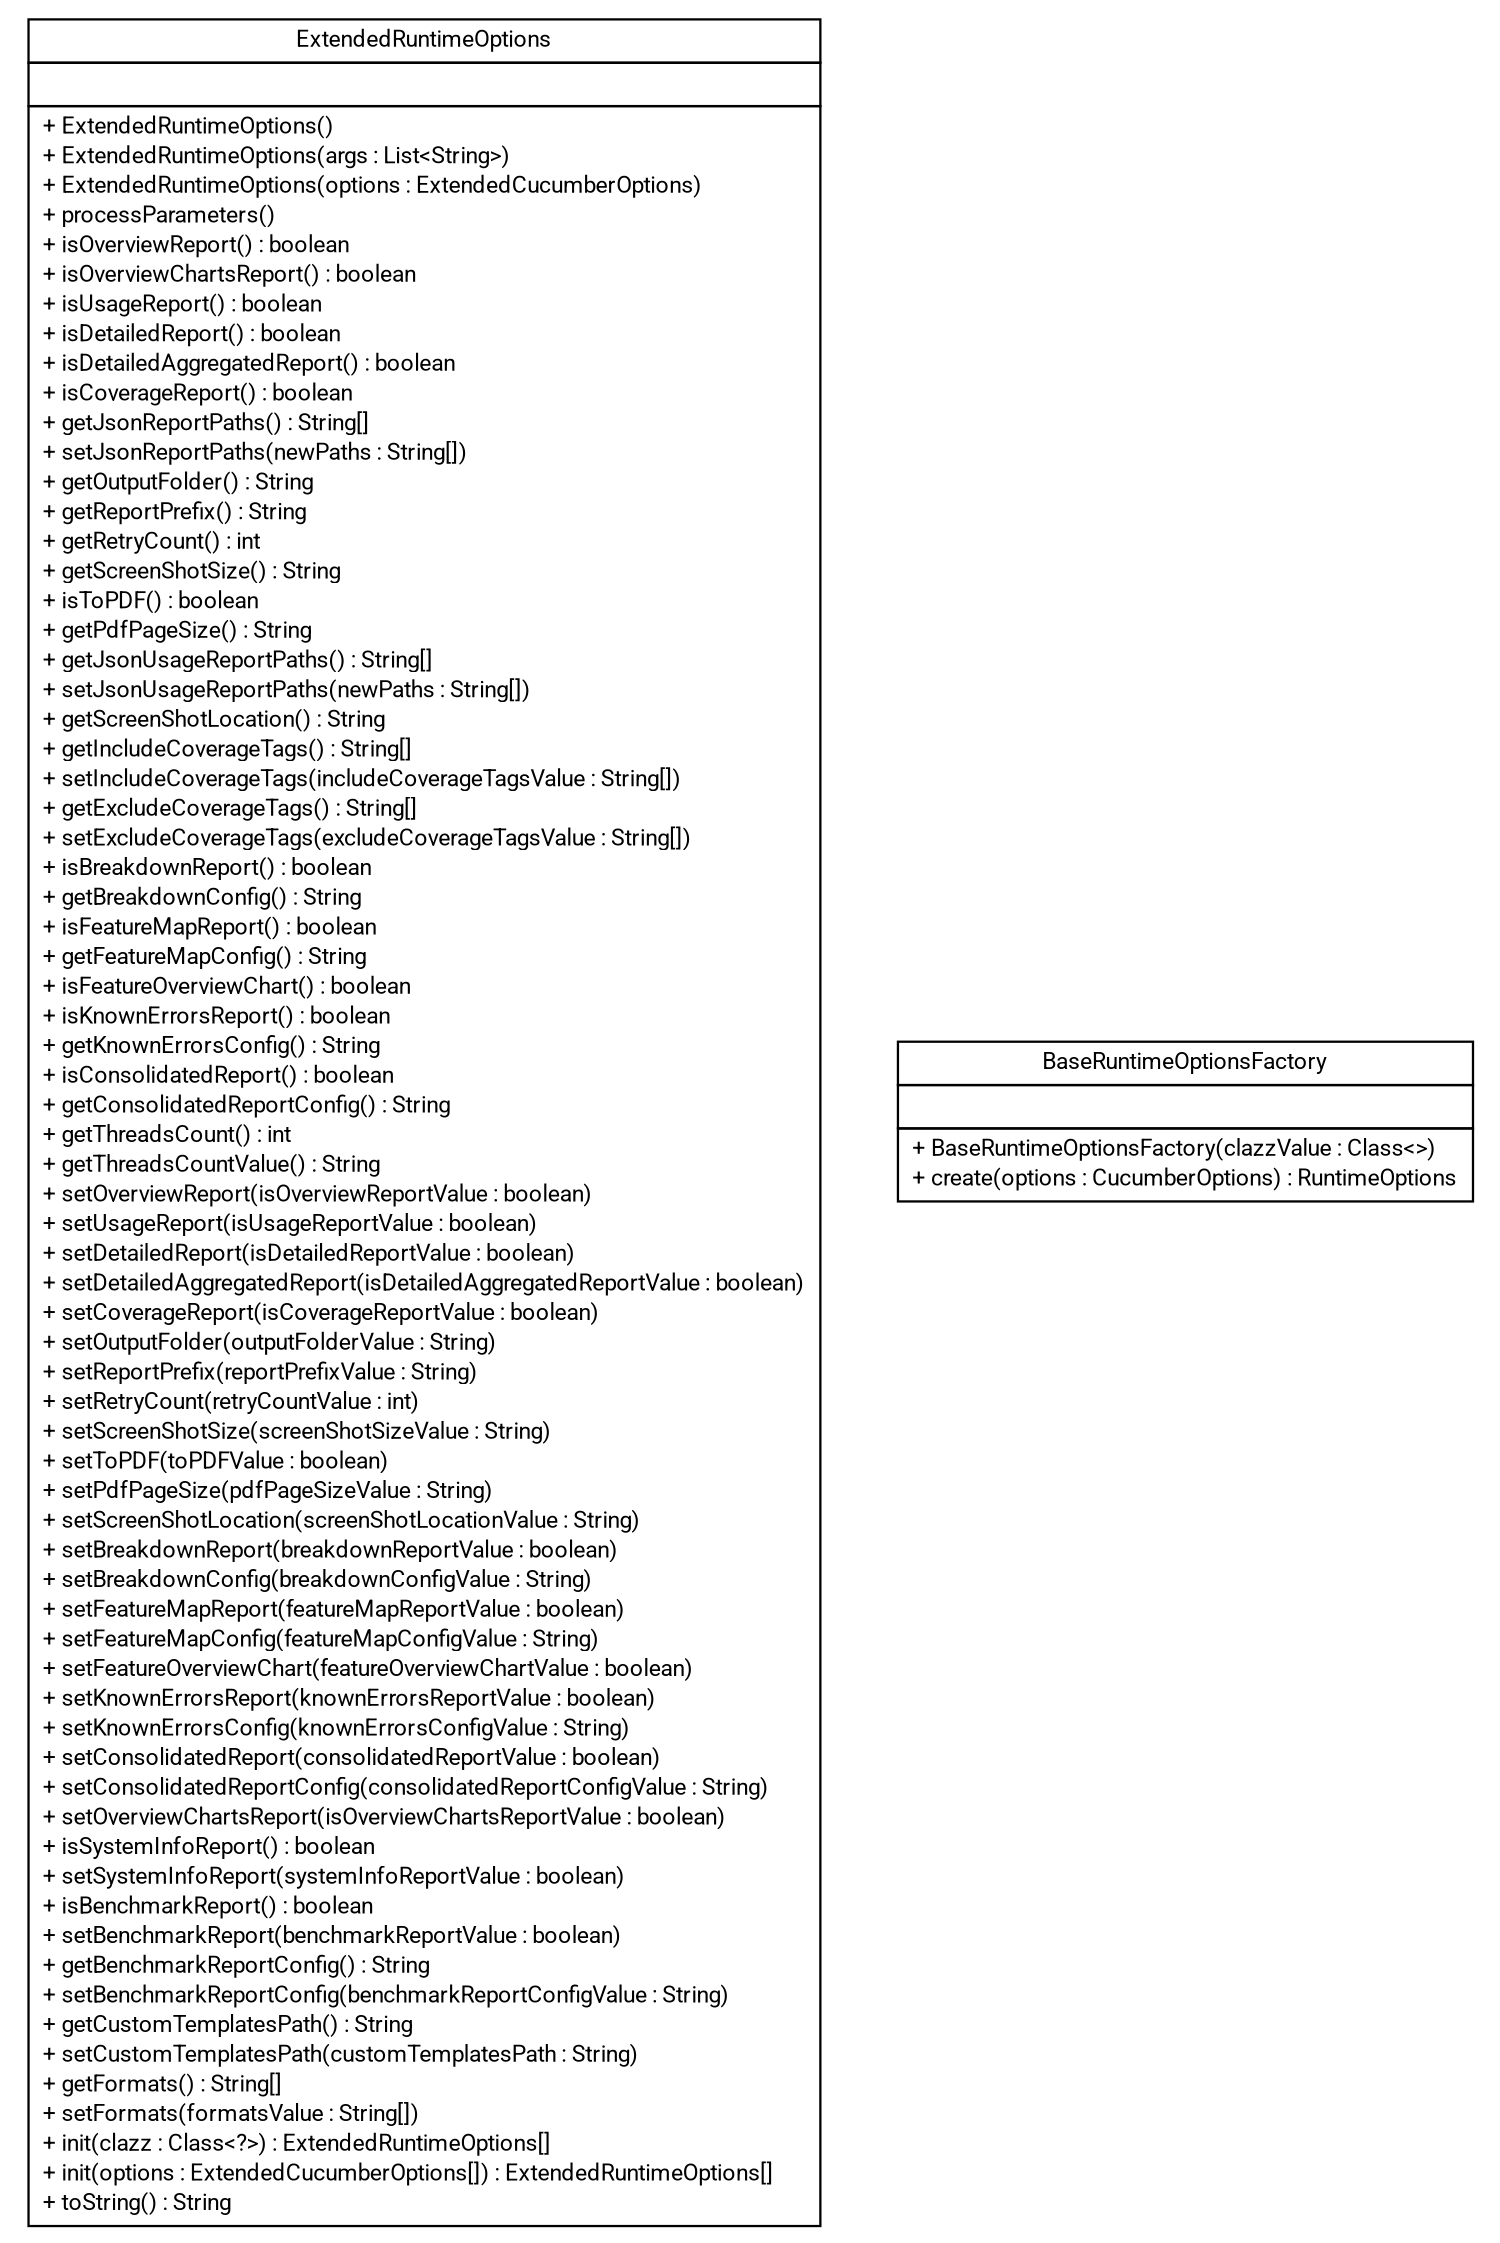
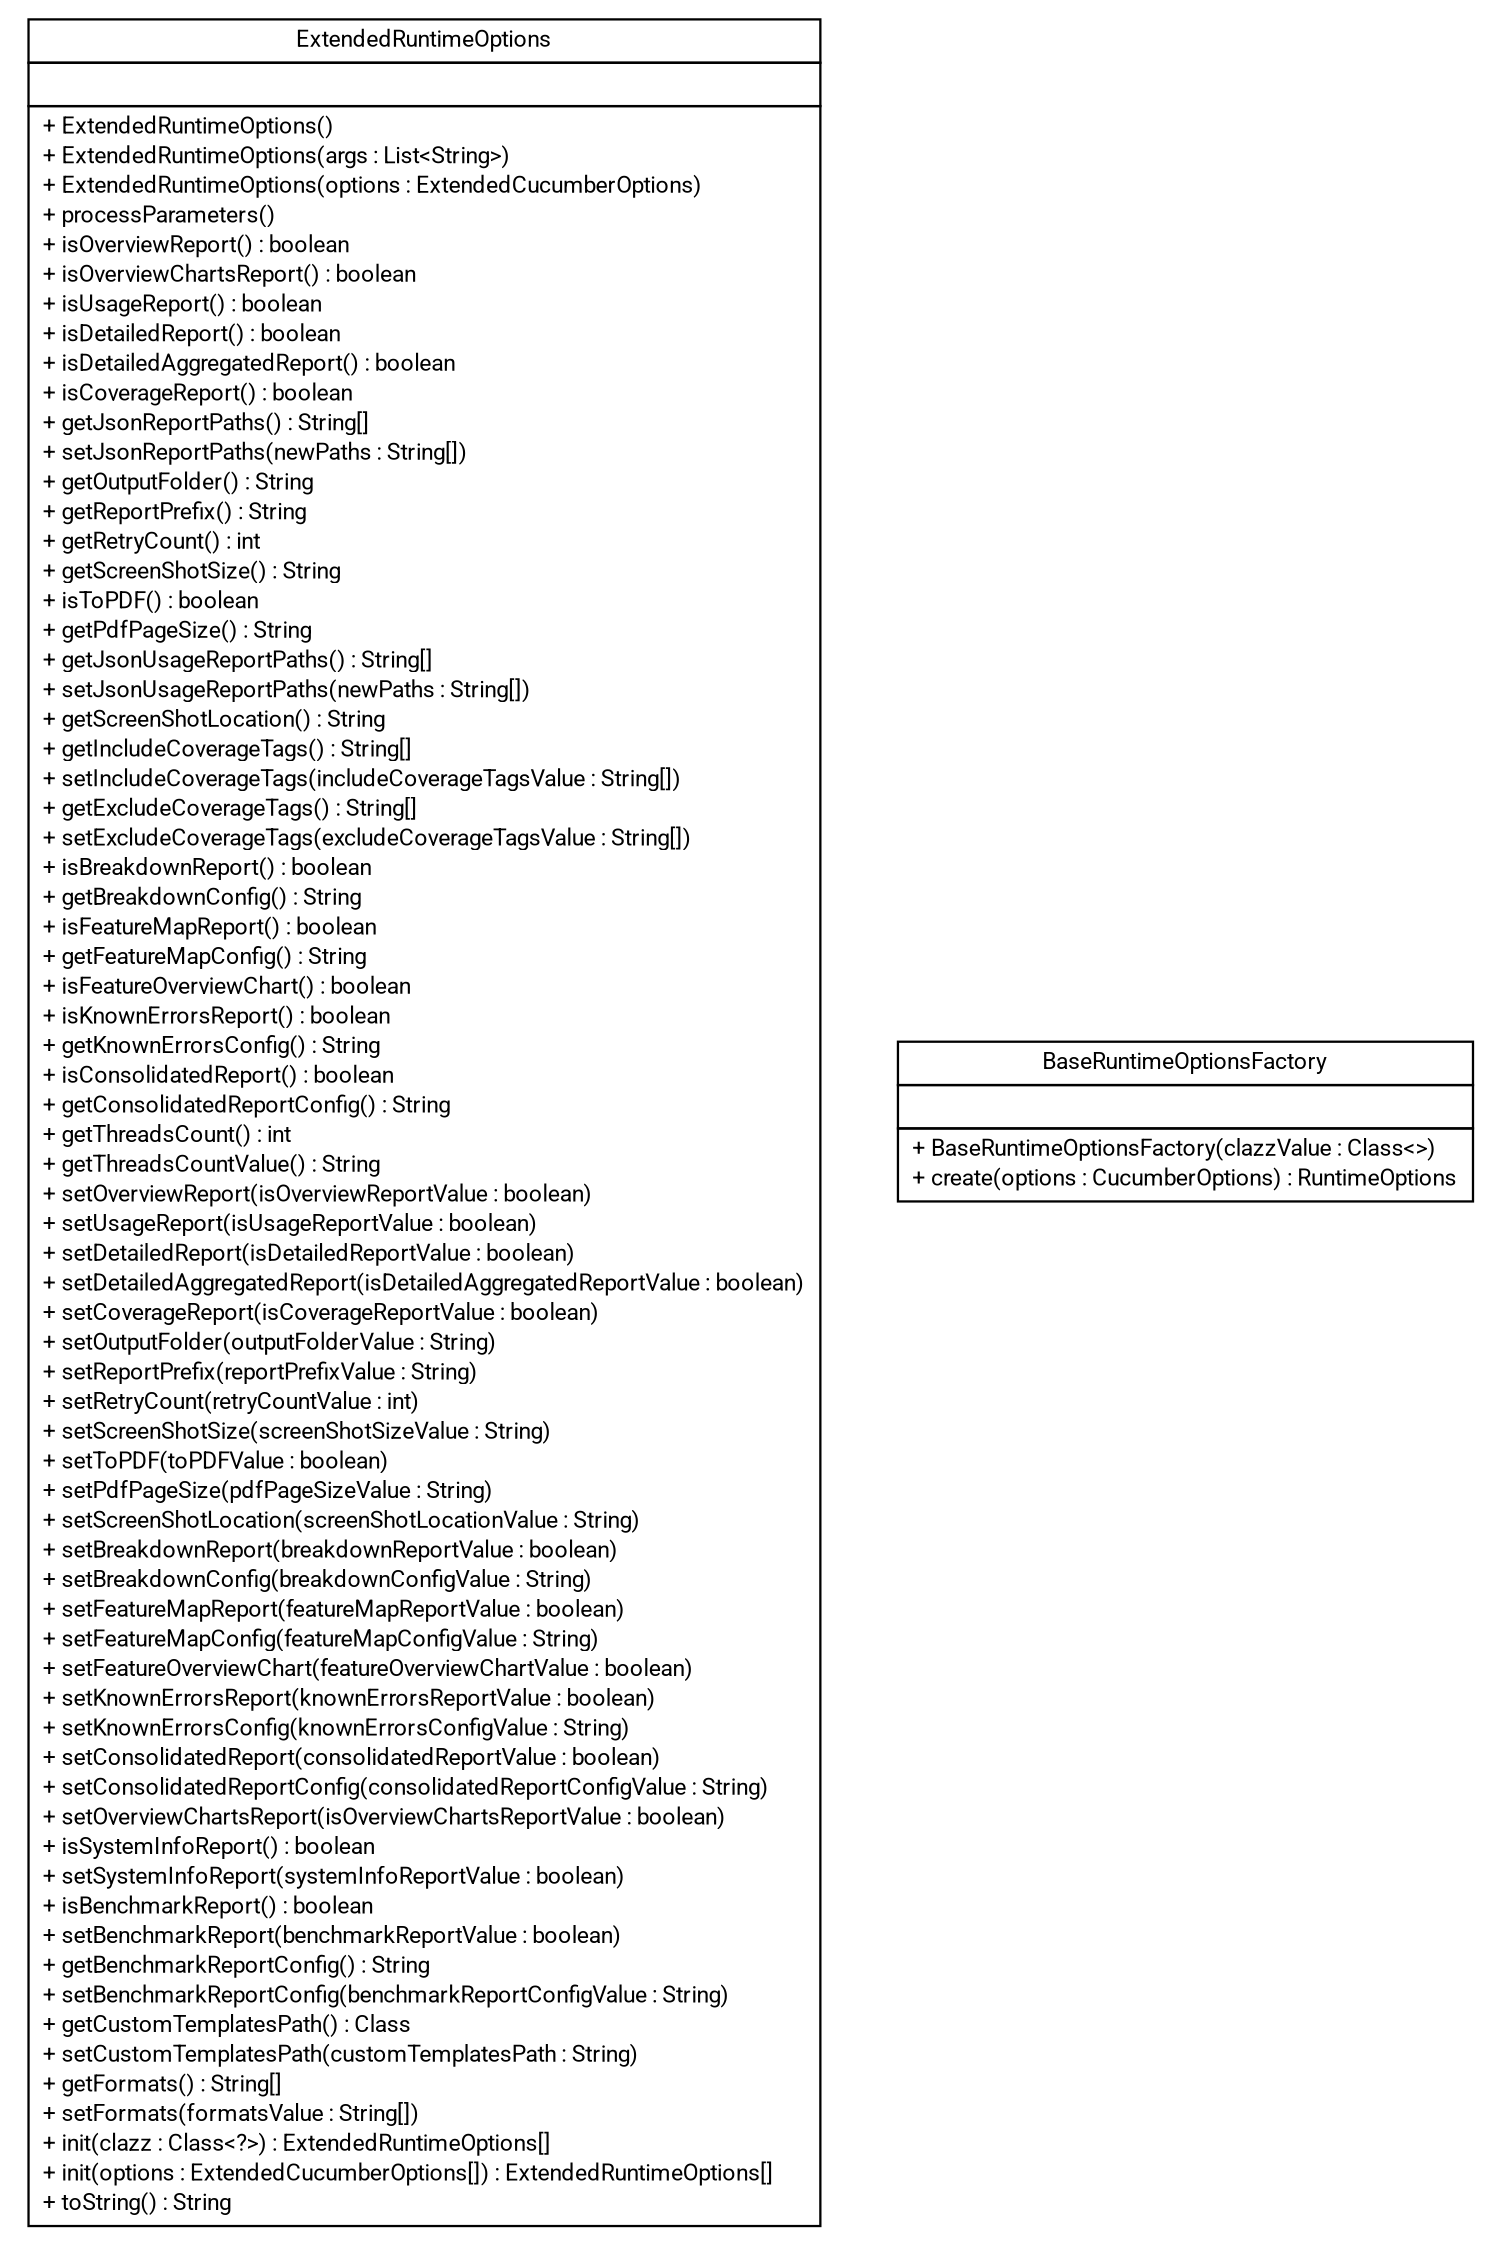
node "ExtendedRuntimeOptions": text "+ getCustomTemplatesPath() : String" -> "+ getCustomTemplatesPath() : Class"
